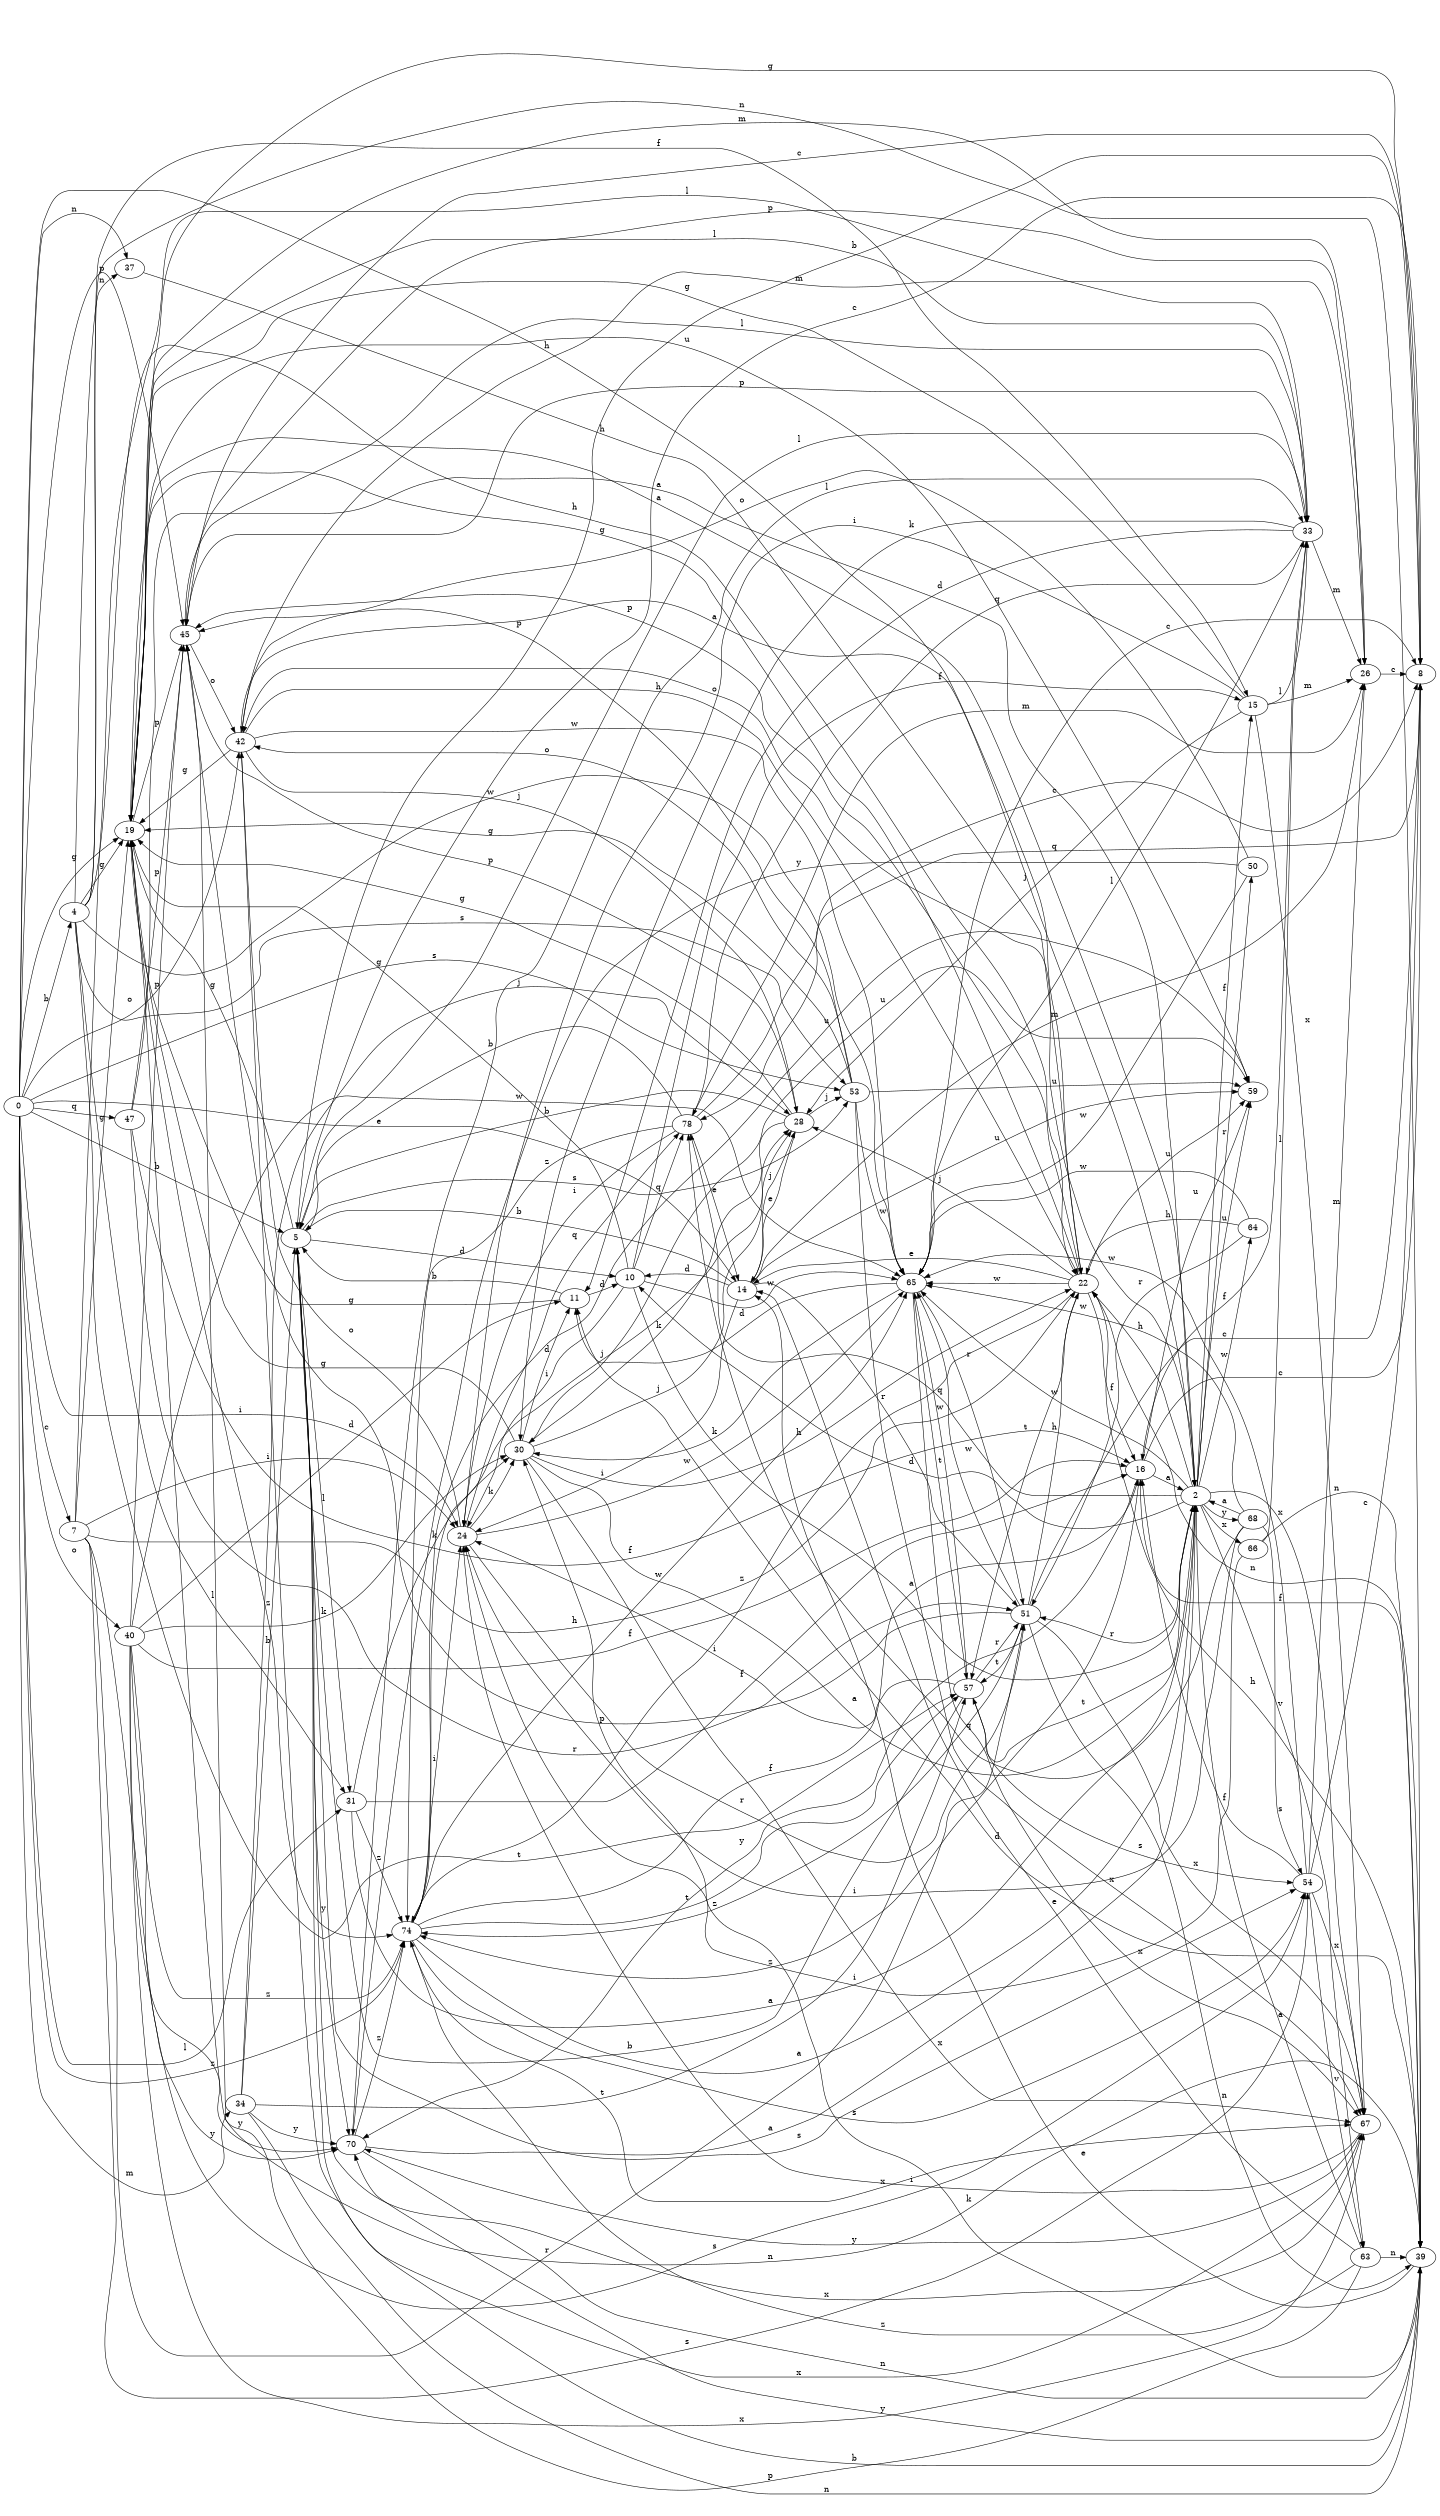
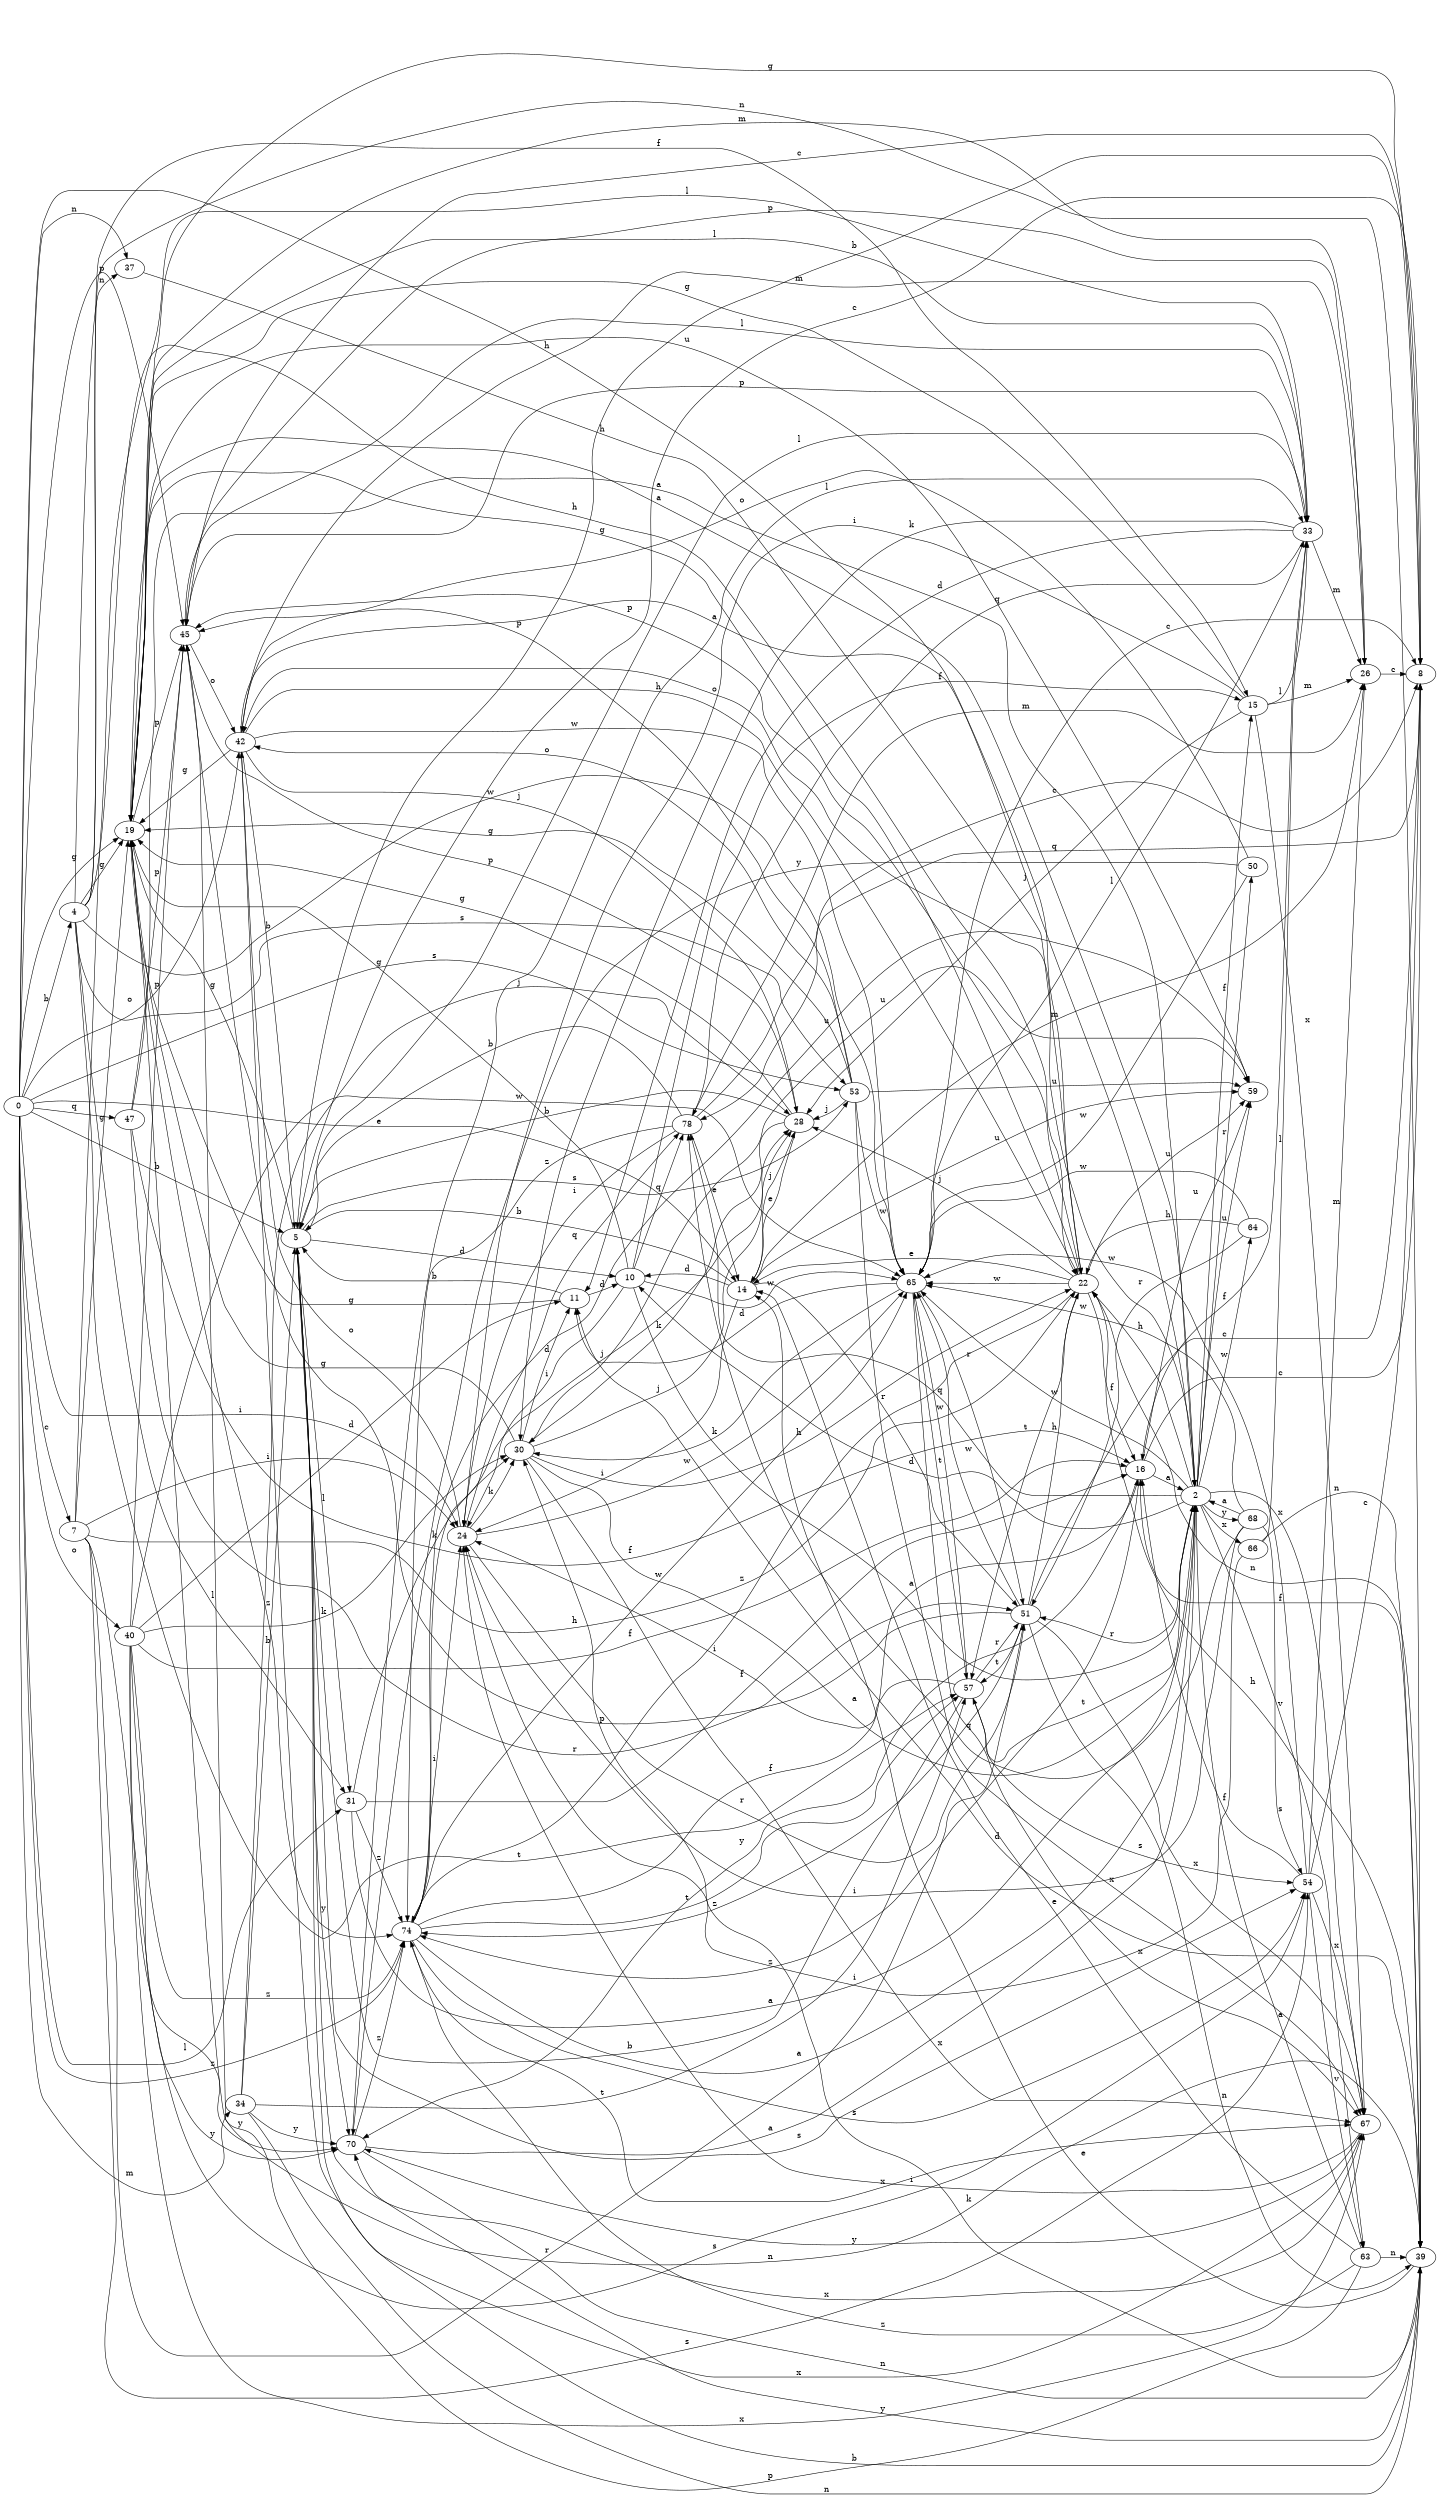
edge "42" -> "5": added, label "b"
edge "28" -> "53": reversed
